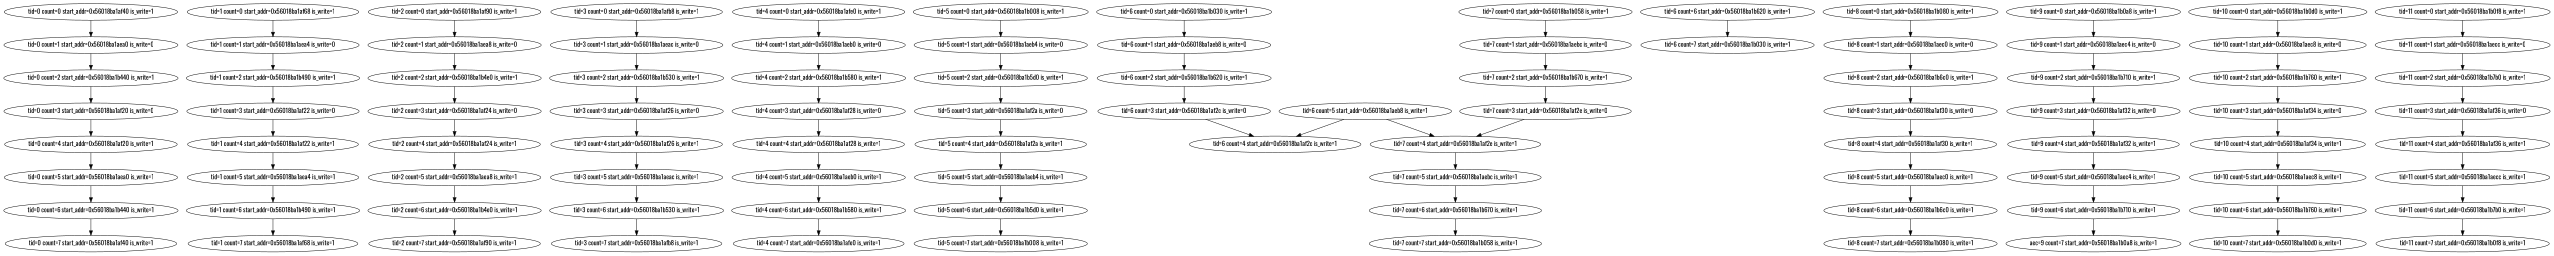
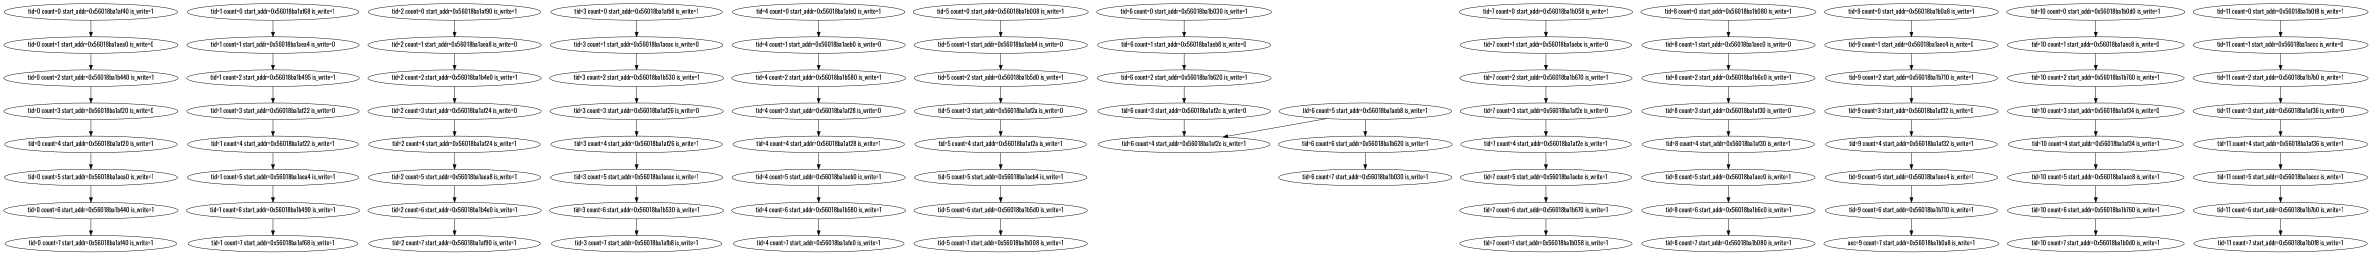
node "tid=1 count=2 start_addr=0x56018ba1b490 is_write=1": label "tid=1 count=2 start_addr=0x56018ba1b490 is_write=1" -> "tid=1 count=2 start_addr=0x56018ba1b495 is_write=1"
edge "tid=6 count=5 start_addr=0x56018ba1aeb8 is_write=1" -> "tid=7 count=4 start_addr=0x56018ba1af2e is_write=1": now "tid=6 count=5 start_addr=0x56018ba1aeb8 is_write=1" -> "tid=6 count=6 start_addr=0x56018ba1b620 is_write=1"
